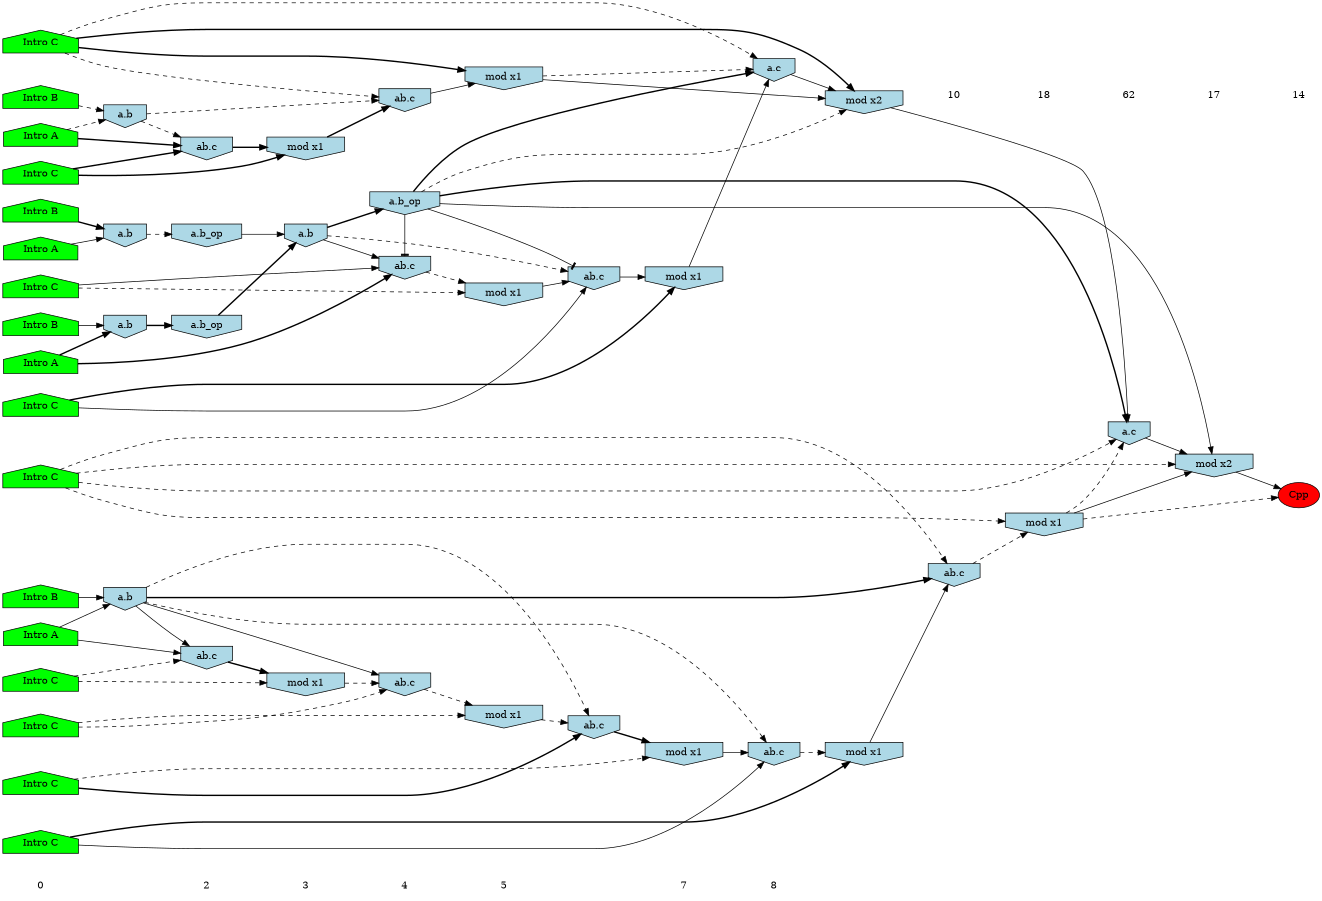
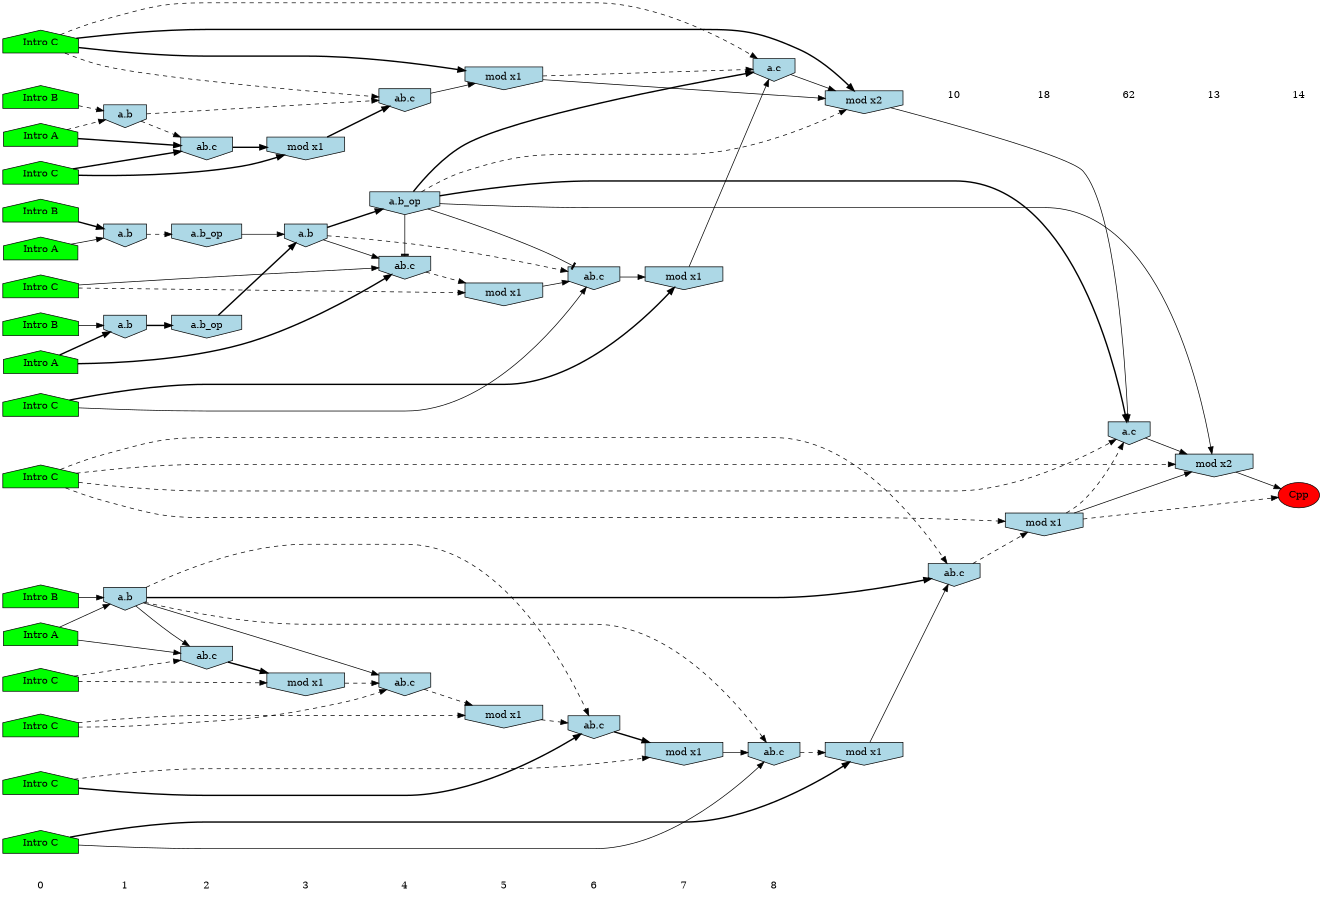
node "17": label "17" -> "13"
node "1": added
node "6": added
